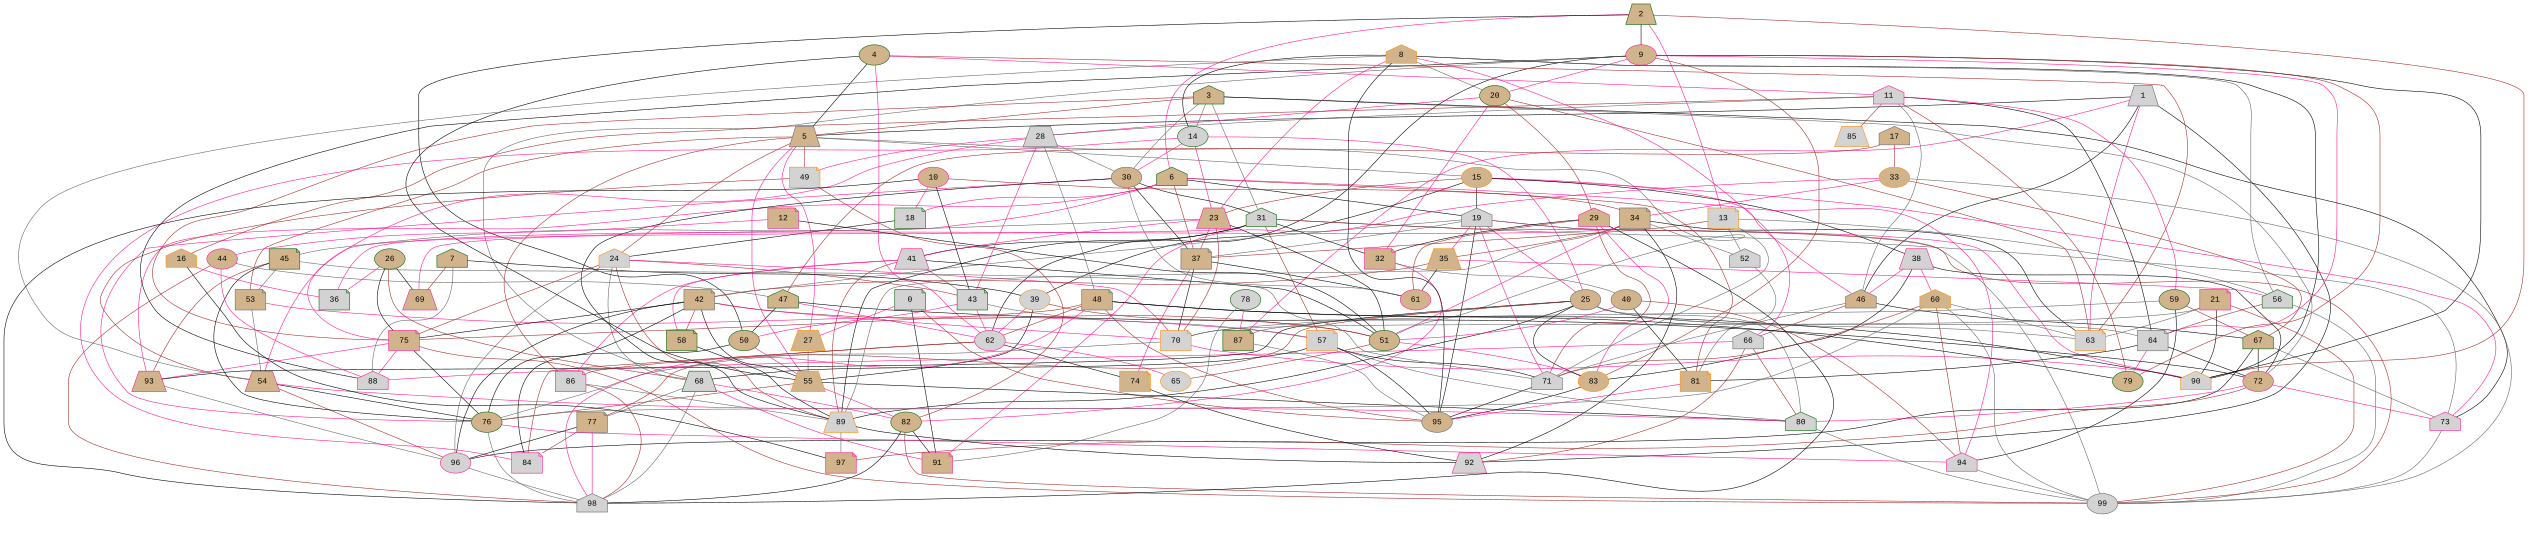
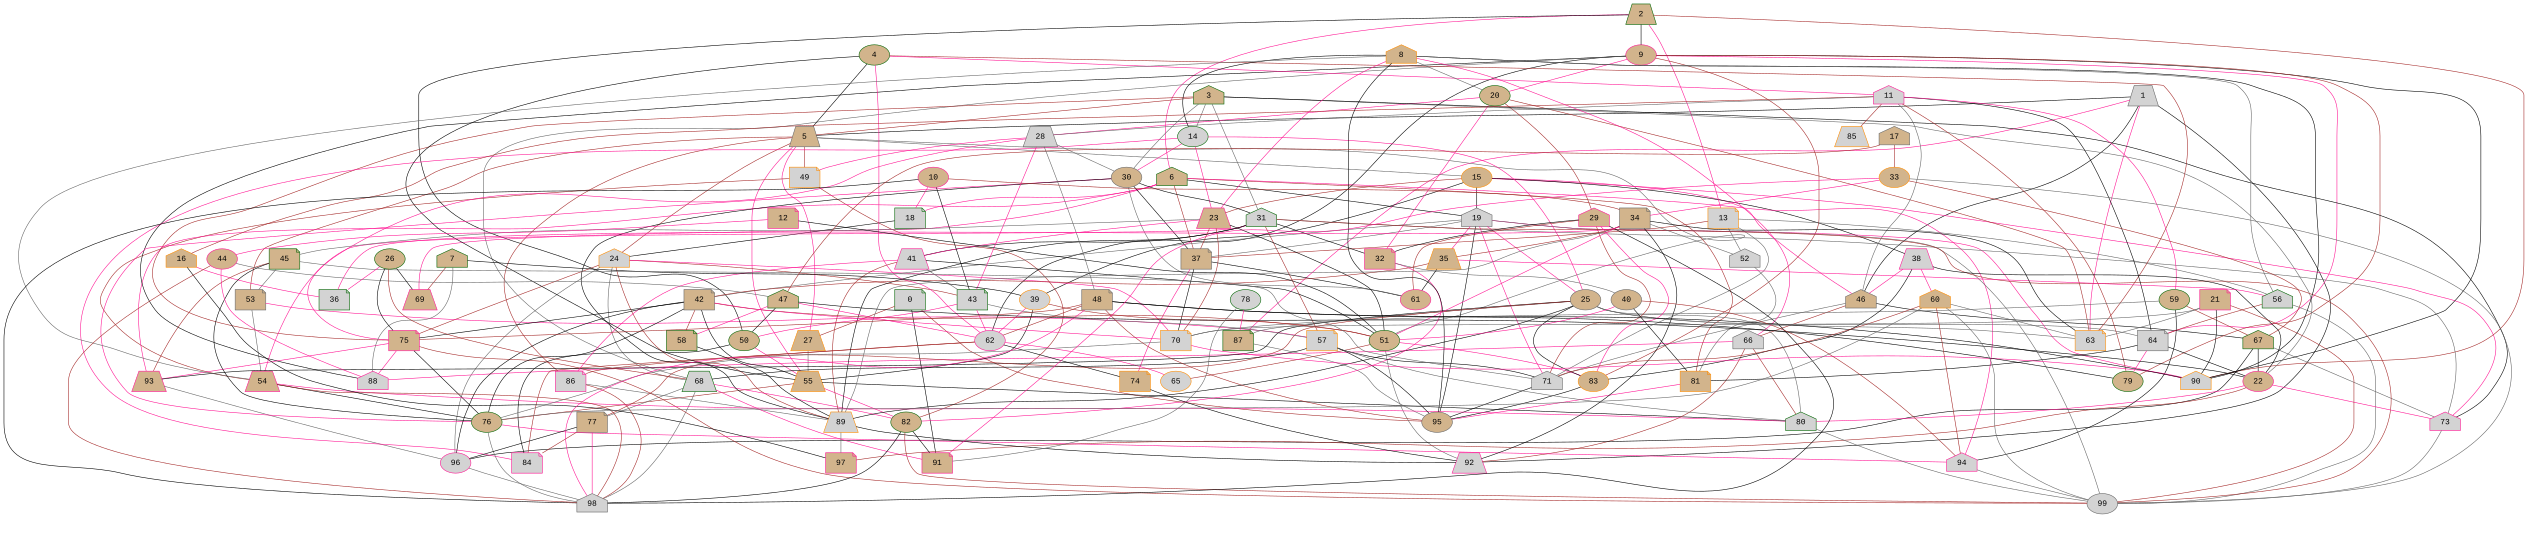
edge "41" -- "58": now "47" -- "58"
edge "0" -- "27": color deeppink -> brown
node "72": label "72" -> "22"
edge "54" -- "96": now "54" -- "98"
edge "51" -- "92": added
